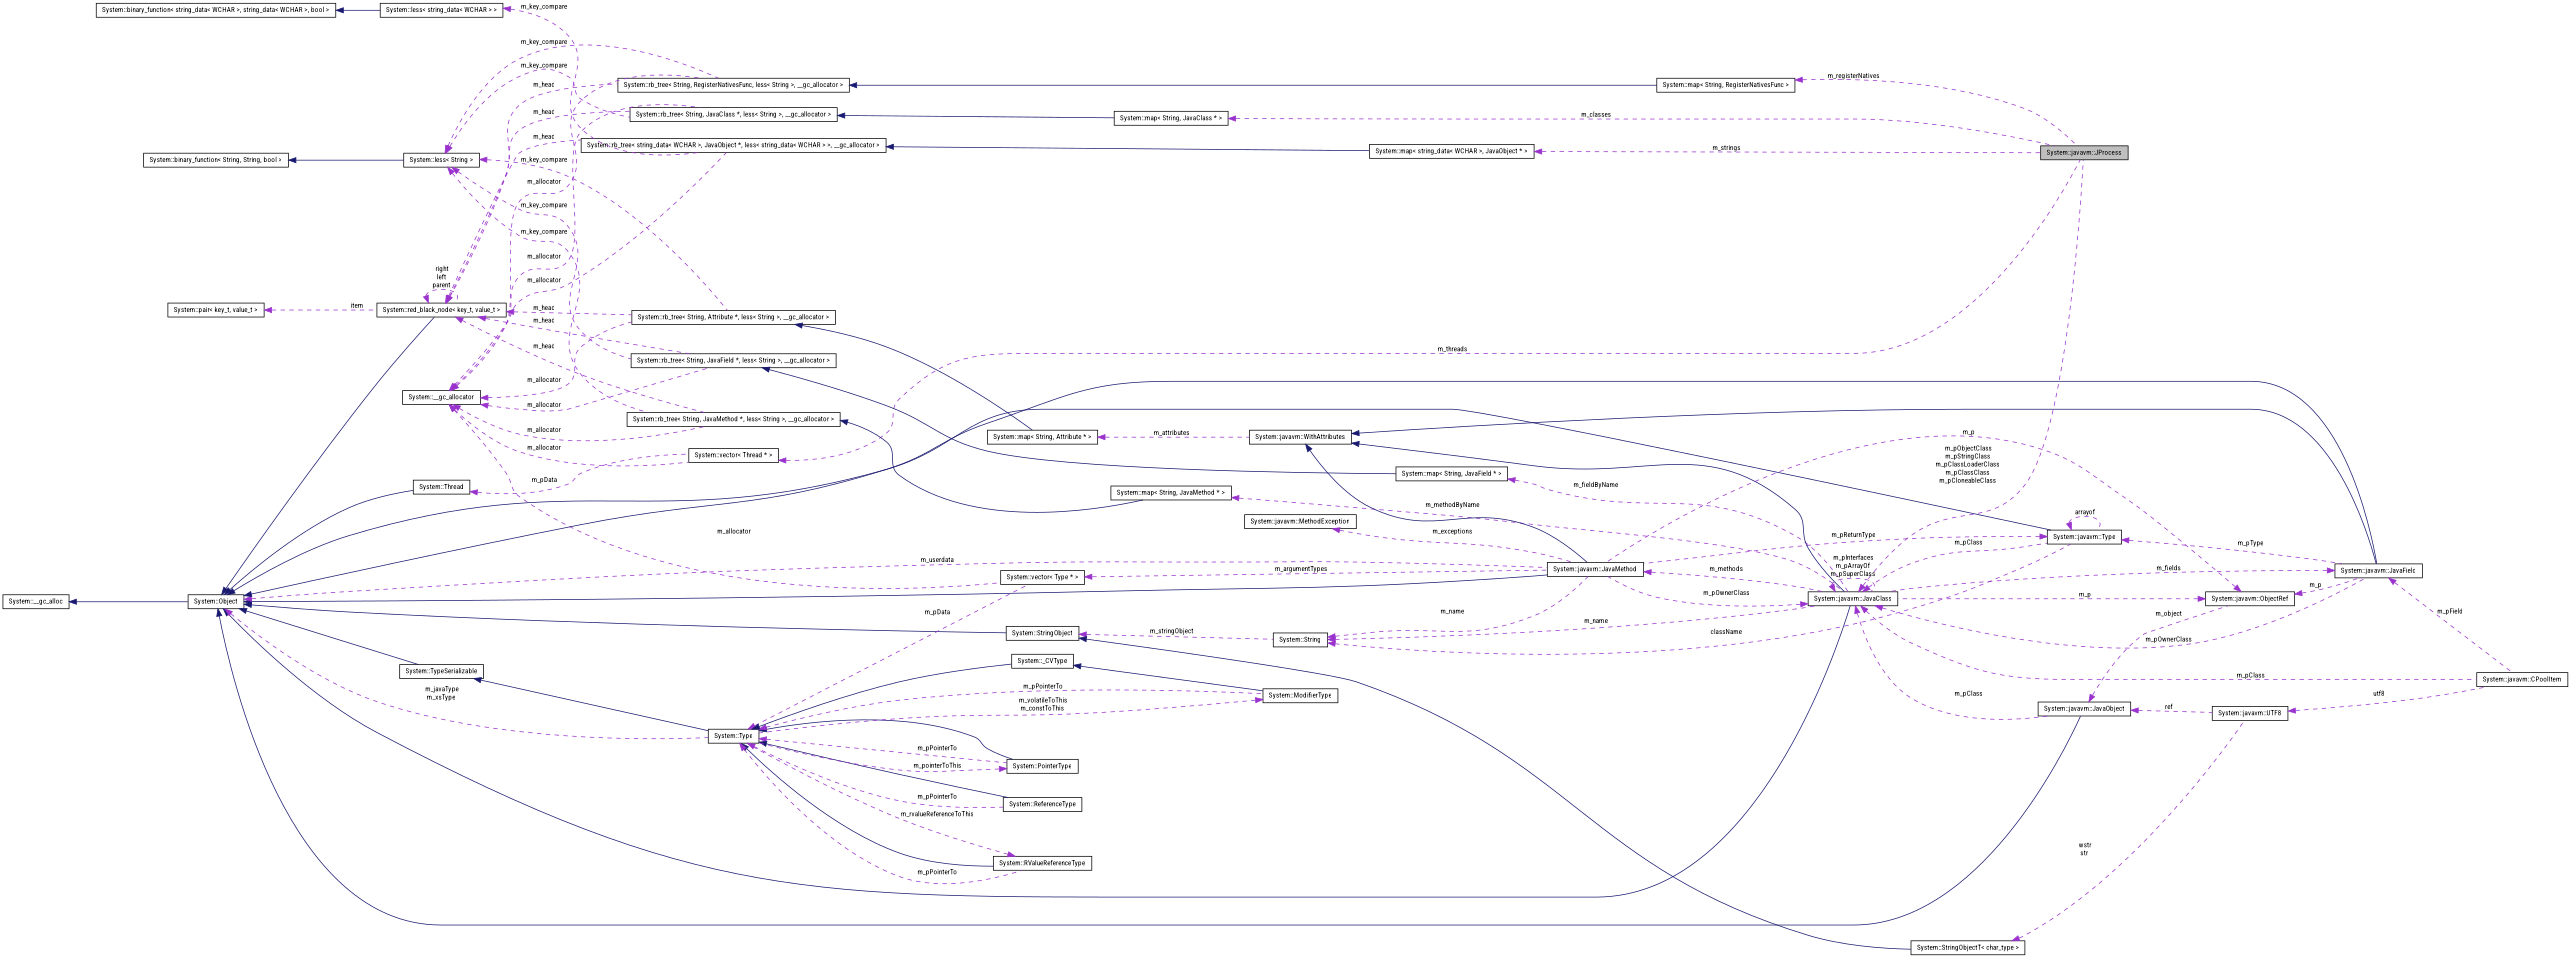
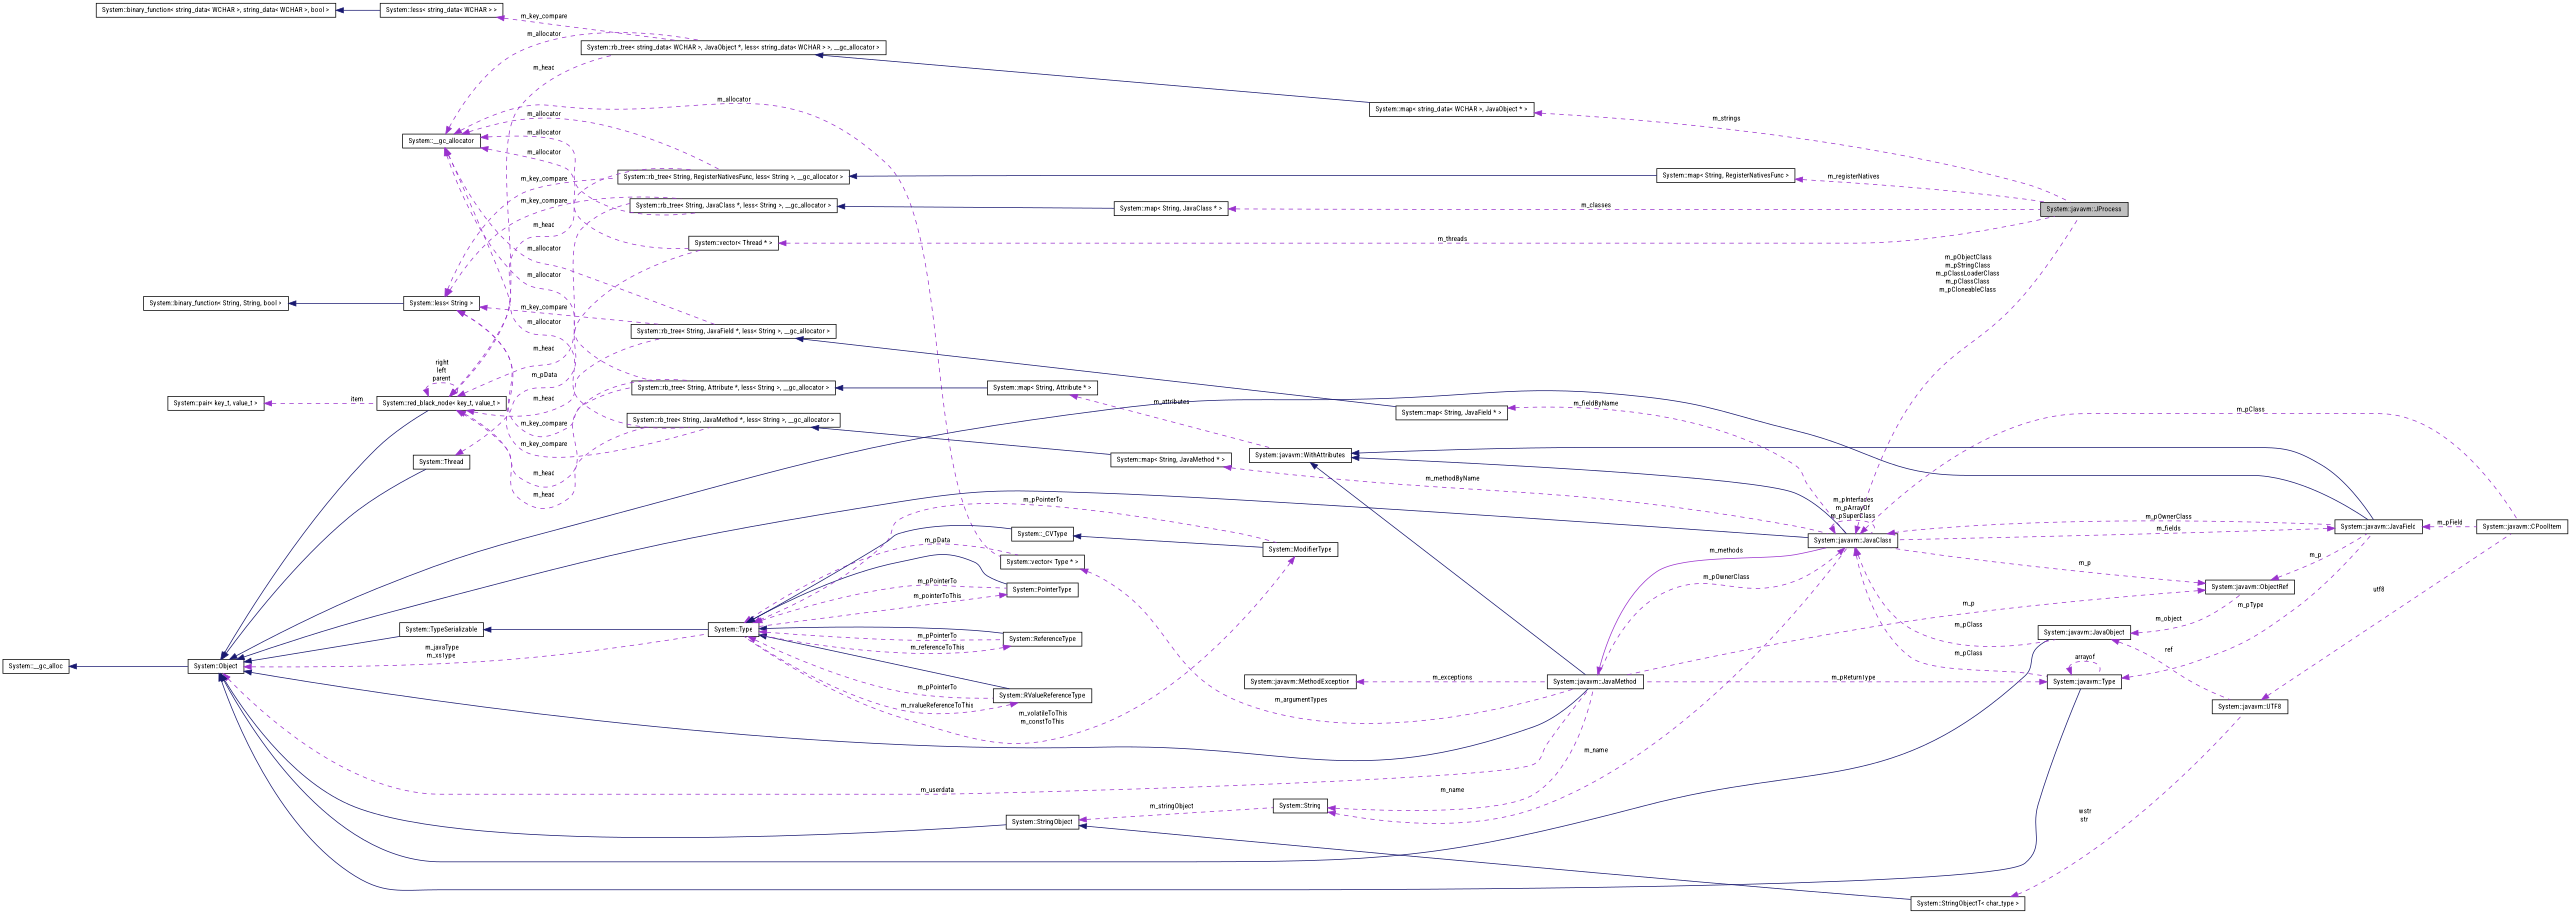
edge "System::javavm::JavaClass" -> "System::javavm::JavaMethod": style dashed -> solid
edge "System::javavm::Type" -> "System::String": removed, label "className"
edge "System::Type" -> "System::ReferenceType": added, label "m_referenceToThis"
